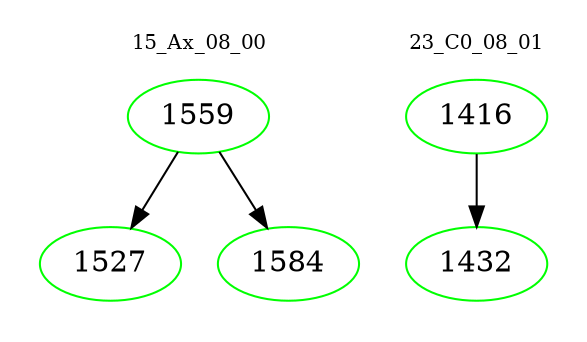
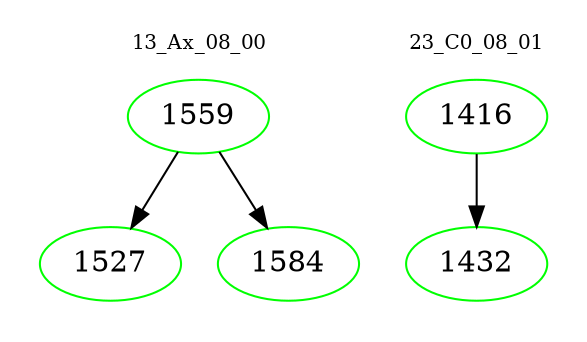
cluster "15_Ax_08_00": label "15_Ax_08_00" -> "13_Ax_08_00"
